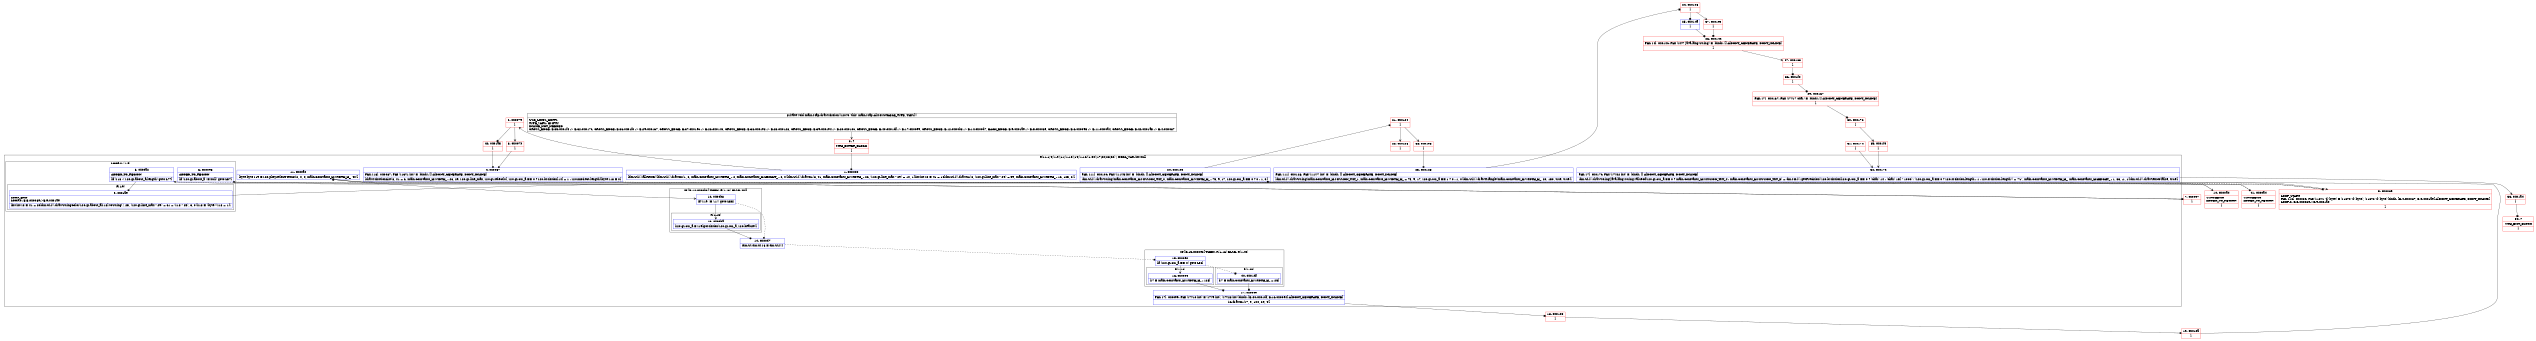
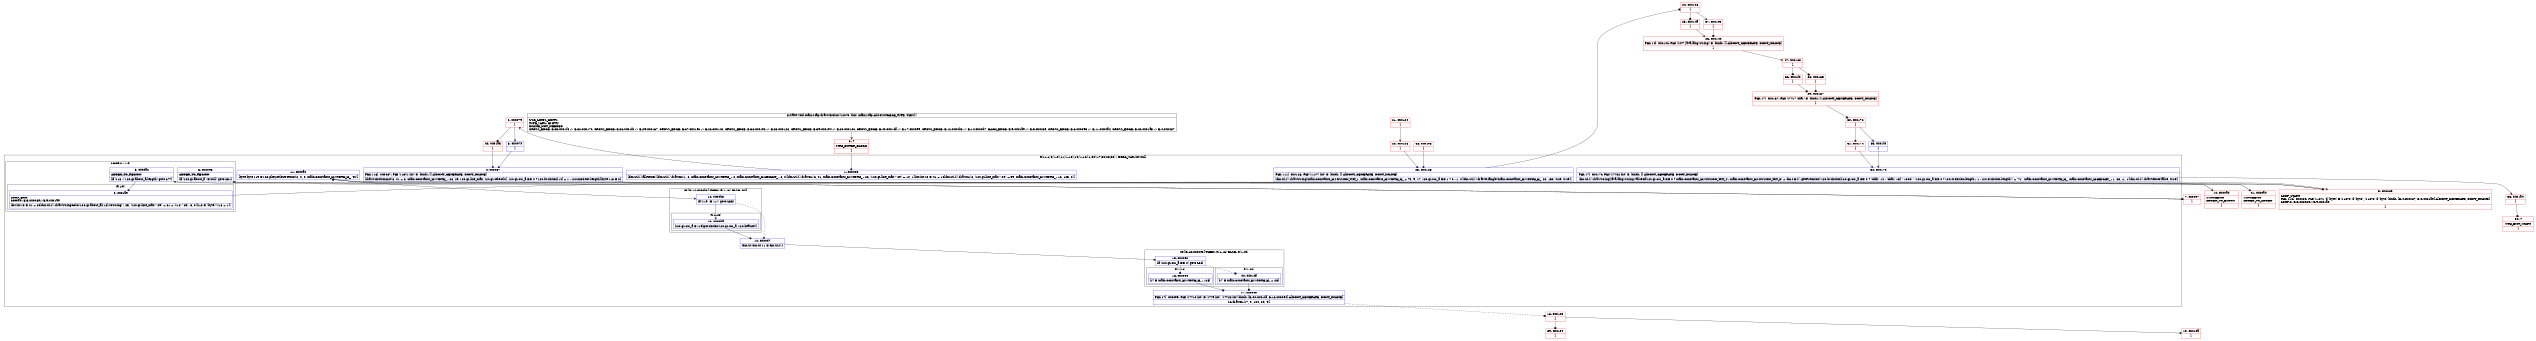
node "25: 0x014a": color blue -> red
edge "25: 0x014a" -> "26: 0x014c": arrowhead box -> vee
node "28: 0x0165": added
edge "21: 0x0124" -> "38: 0x01e8": removed
edge "30: 0x0172" -> "31: 0x0174": added
node "3: 0x007b": color red -> blue
node "35: 0x01f4": color red -> blue
edge "22: 0x0126" -> "23: 0x0128": added
node "20: 0x010c": removed
node "6: 0x0095": text "lif (r20.gr.about_a != null) goto L57l" -> "lif (r20.gr.about_a != null) goto L51l"
edge "4: 0x0087" -> "5: 0x008e": style dashed -> solid
node "10: 0x00a4": text "ADDED_TO_REGION" -> "ADDED_TO_BLOCK"
node "41: 0x00a4": text "ADDED_TO_REGION" -> "ADDED_TO_ADDED"
node "34: ?": text "MTH_EXIT_BLOCK" -> "MTH_EXIT_START"
node "14: 0x00d7": text "ldm.Ui dm.Ui r6 = dm.Ui.i()l" -> "ldm.Ui dm.Ui r1 = dm.Ui.i()l"
edge "14: 0x00d7" -> "15: 0x00e2": style dashed -> solid
edge "15: 0x00e2" -> "16: 0x00e4": arrowhead vee -> box
edge "17: 0x00e9" -> "18: 0x0108": style solid -> dashed
node "39: 0x01e4": added
